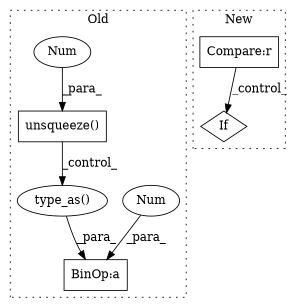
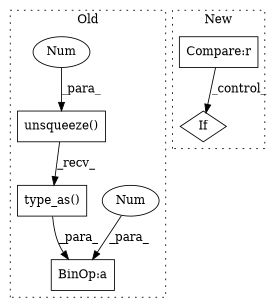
edge "unsqueeze()" -> "type_as()": label "_control_" -> "_recv_"
node "type_as()": shape ellipse -> box
